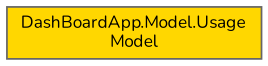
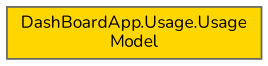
node "DashBoardApp.Model.Usage Model": label "DashBoardApp.Model.Usage Model" -> "DashBoardApp.Usage.Usage Model"
